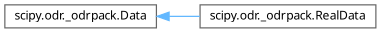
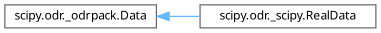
node "scipy.odr._odrpack.RealData": label "scipy.odr._odrpack.RealData" -> "scipy.odr._scipy.RealData"
